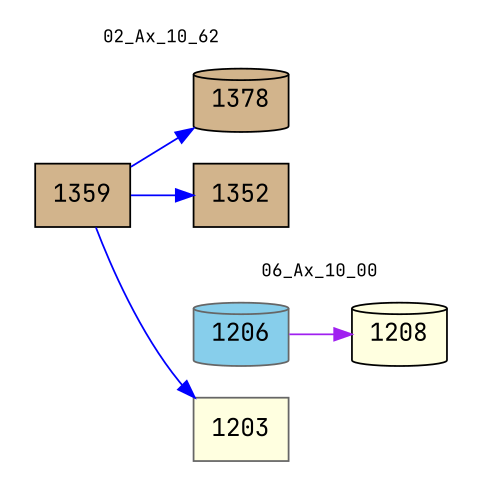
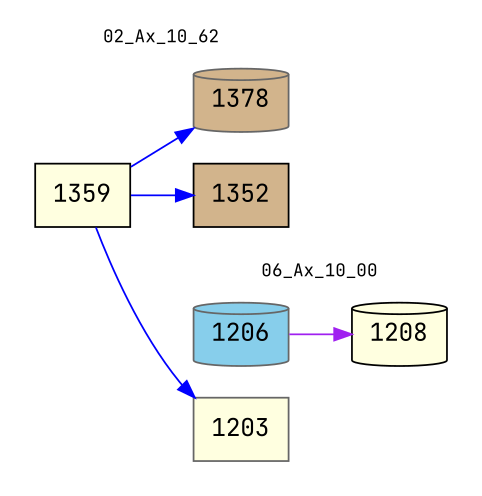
node "1378": color black -> gray40
node "1359": fillcolor tan -> lightyellow
